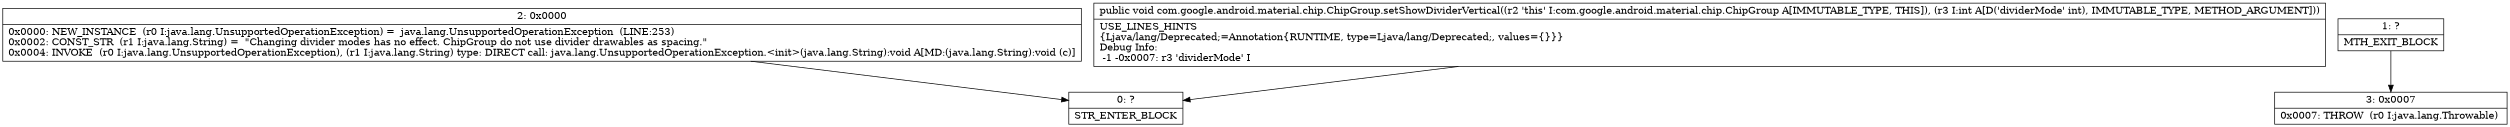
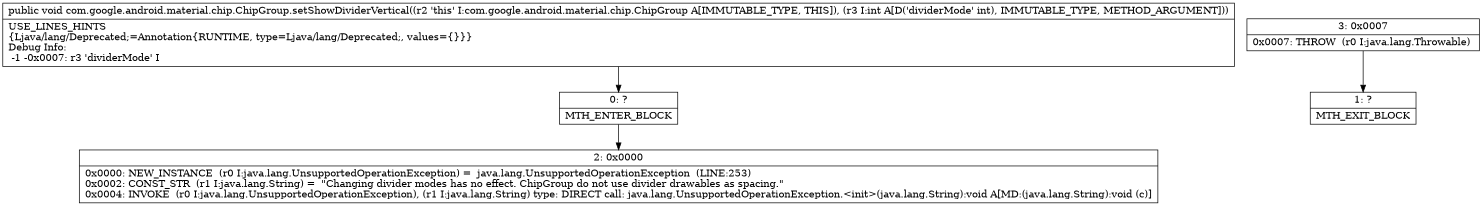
edge "1: ?" -> "3: 0x0007": reversed
edge "2: 0x0000" -> "0: ?": reversed
node "0: ?": text "STR_ENTER_BLOCK" -> "MTH_ENTER_BLOCK"
